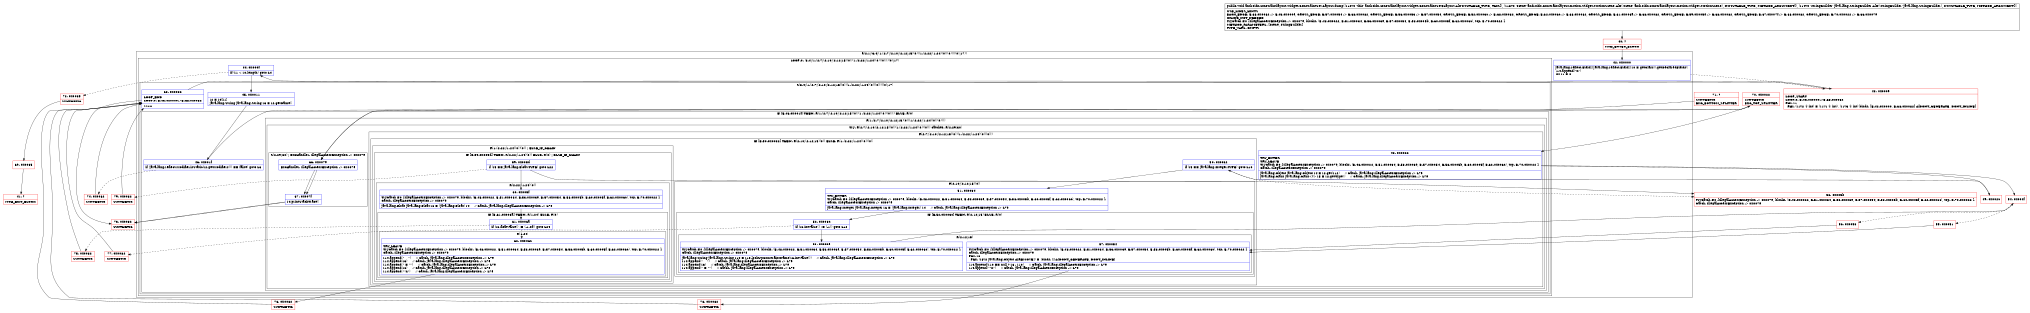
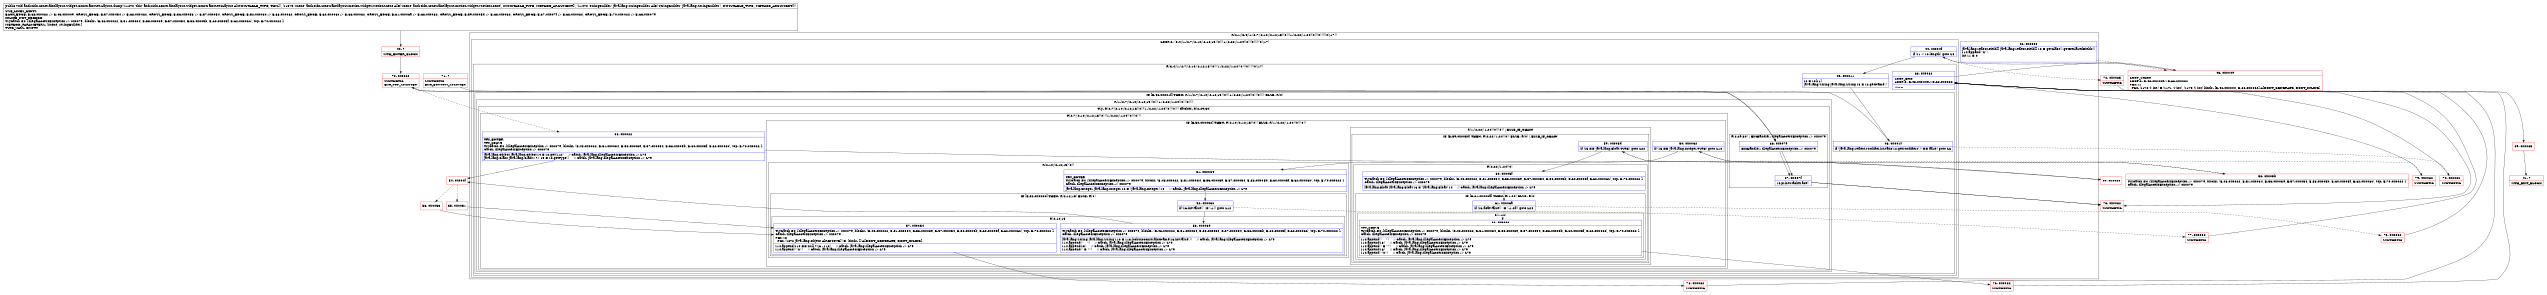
edge "40: ?" -> "42: 0x0000": now "40: ?" -> "70: 0x0022"
edge "70: 0x0022" -> "48: 0x0022": style solid -> dashed
edge "59: 0x005d" -> "58: 0x005b": reversed
